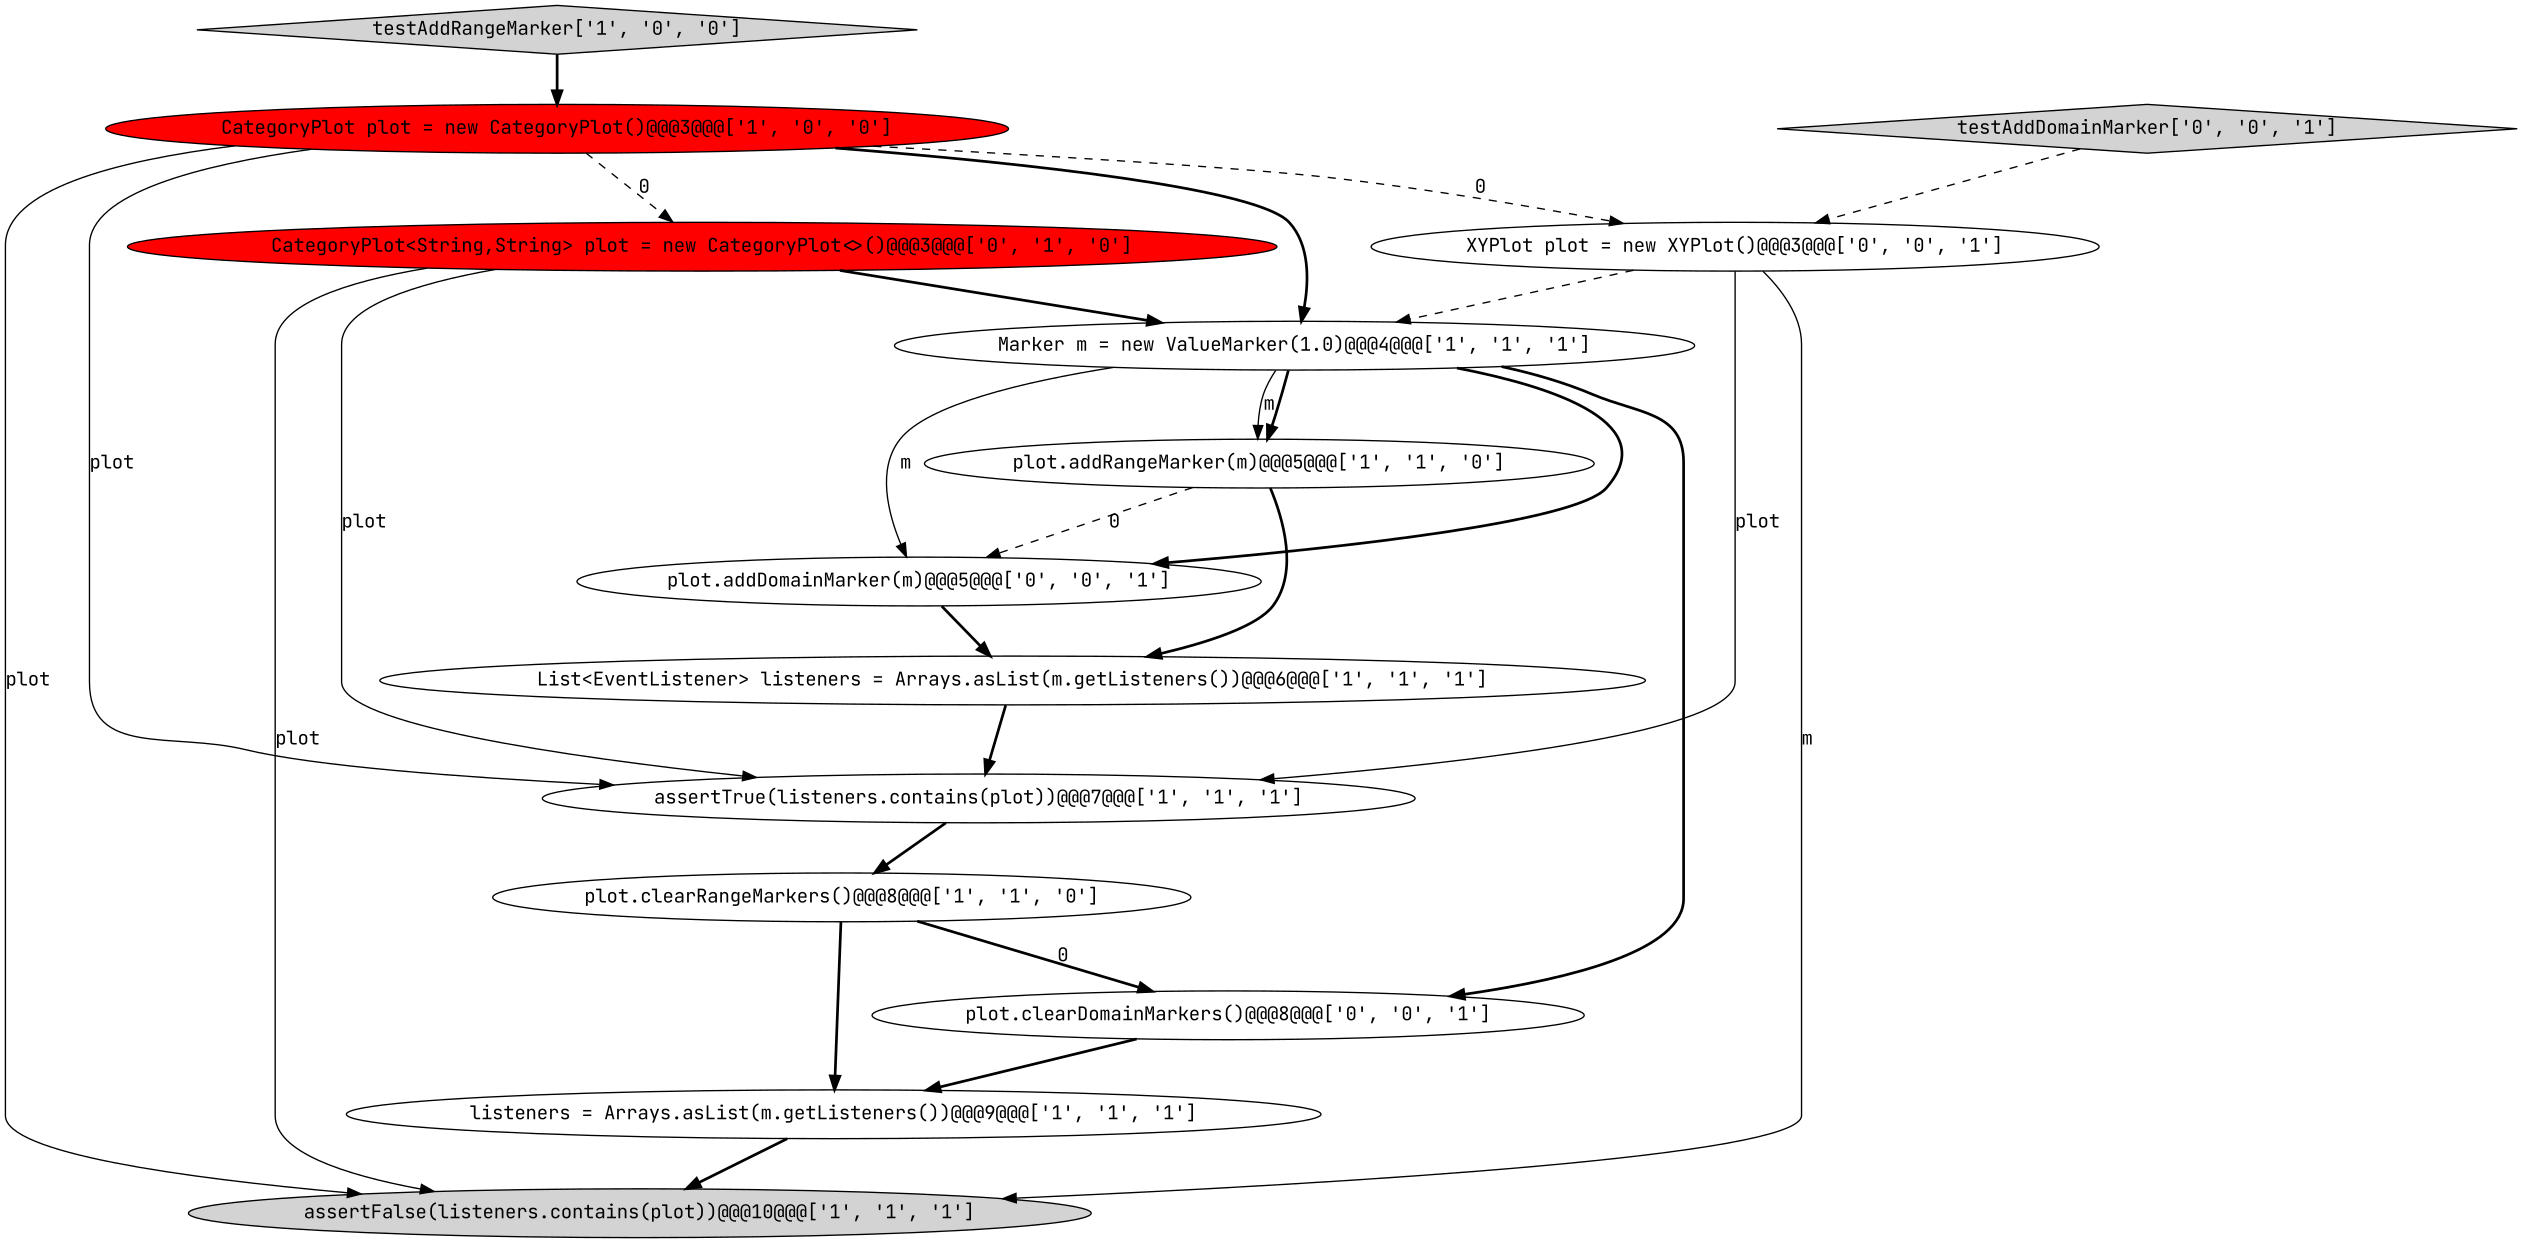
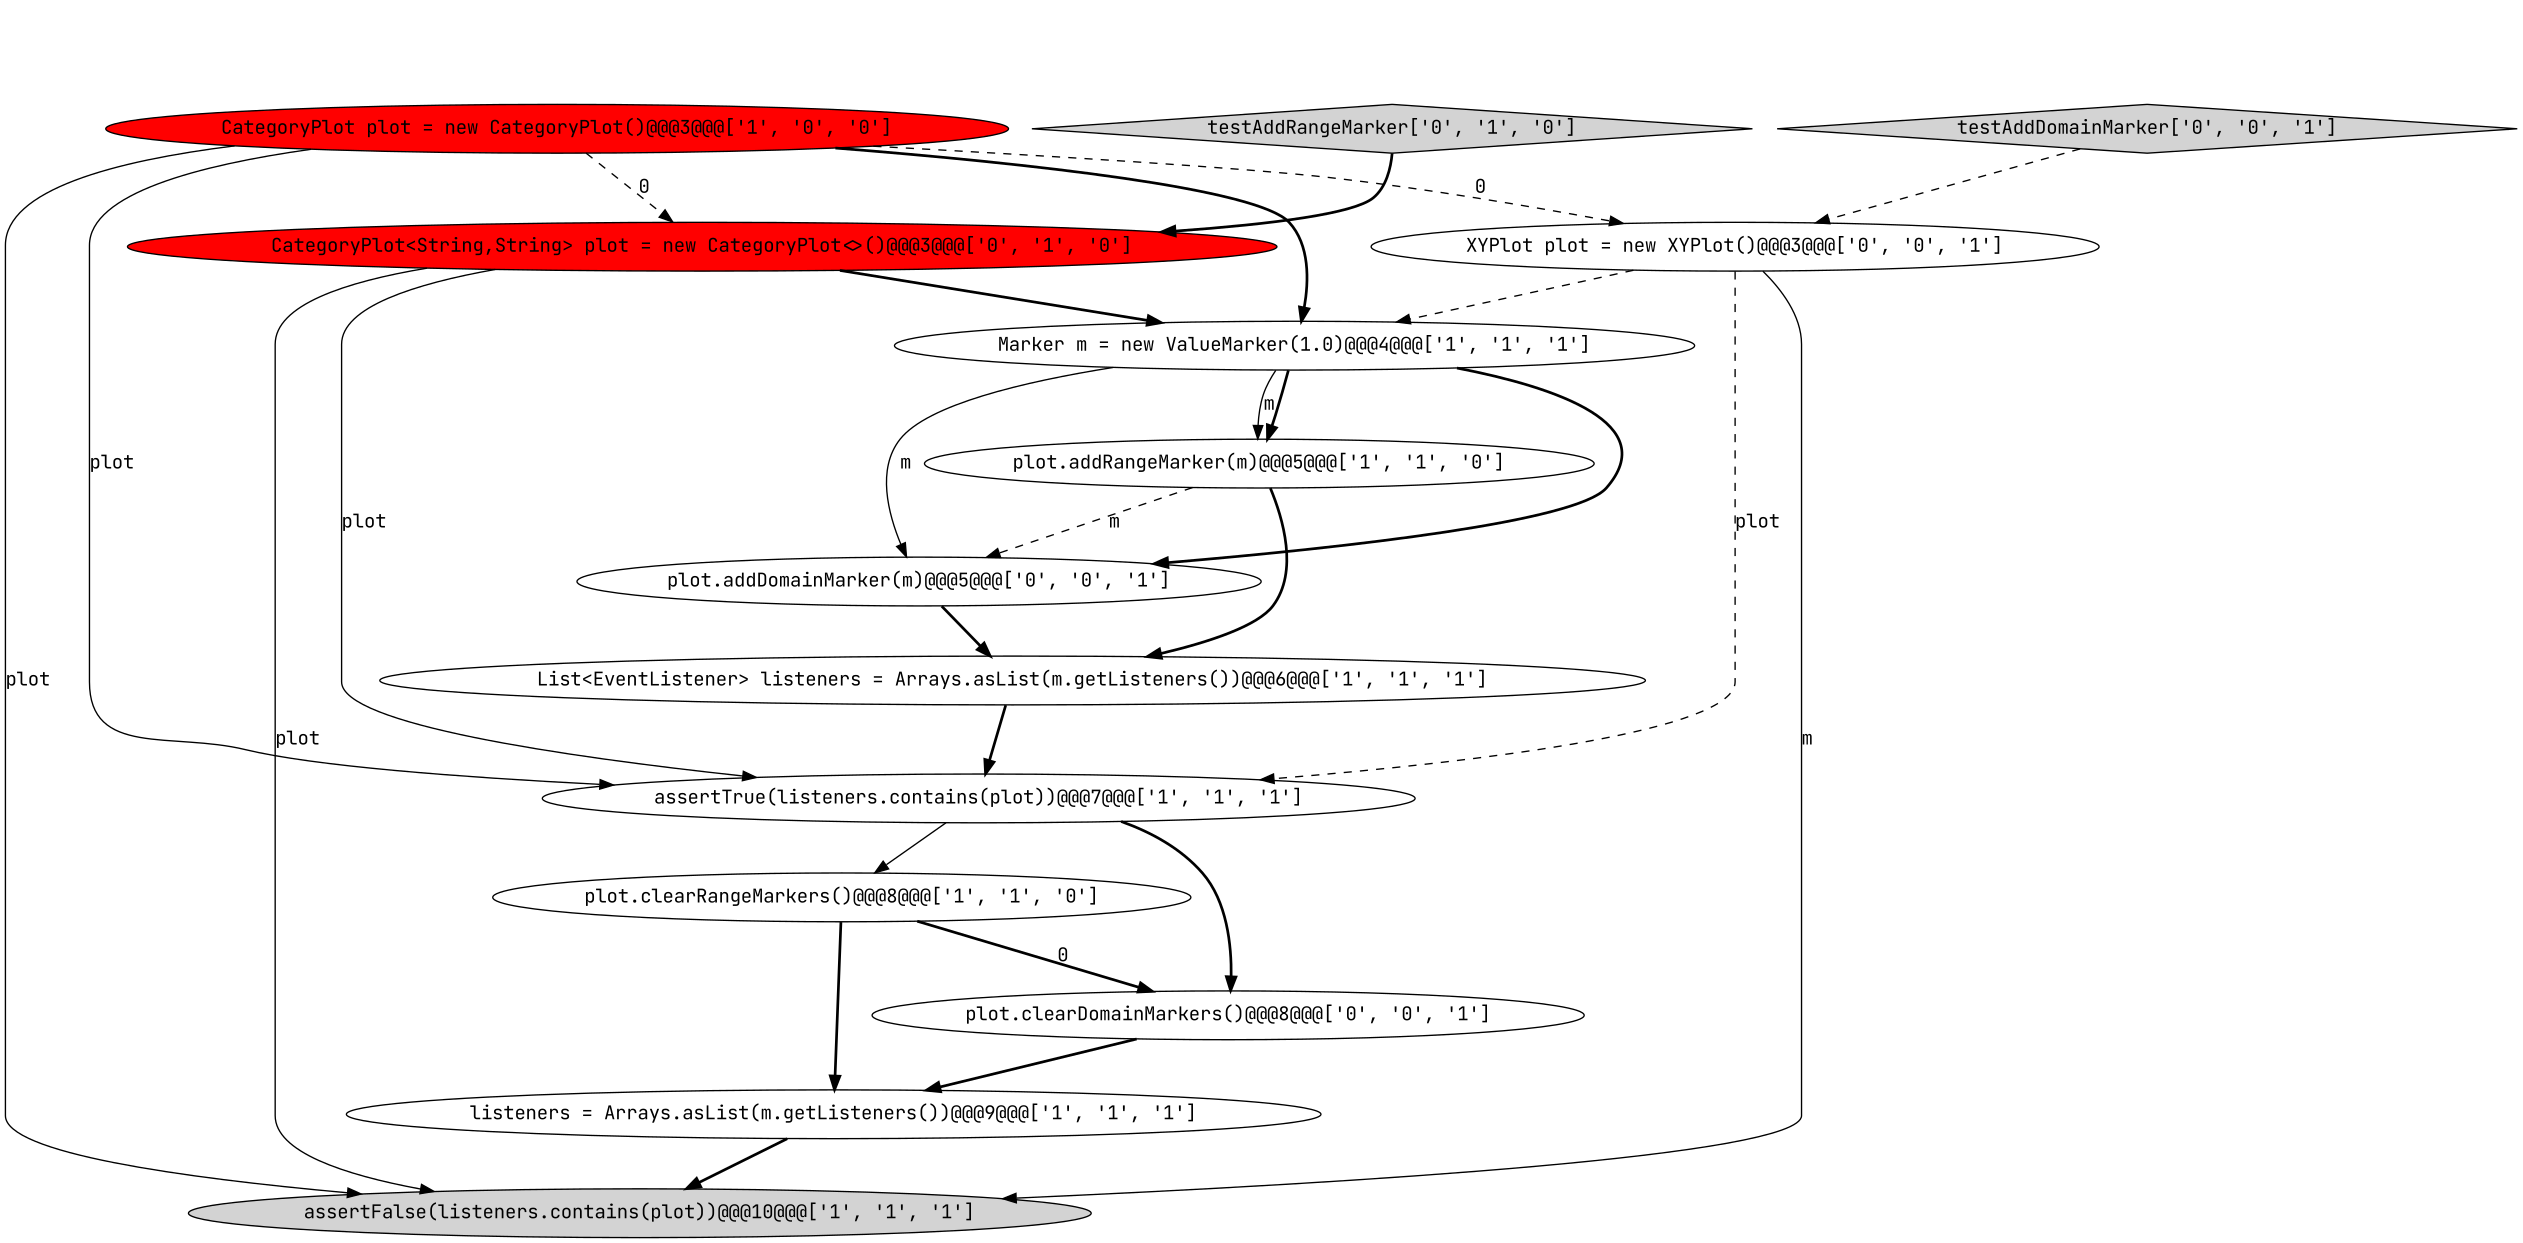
node "testAddRangeMarker['1', '0', '0']": removed
node "testAddRangeMarker['0', '1', '0']": added
edge "plot.addRangeMarker(m)@@@5@@@['1', '1', '0']" -> "plot.addDomainMarker(m)@@@5@@@['0', '0', '1']": label "0" -> "m"
edge "Marker m = new ValueMarker(1.0)@@@4@@@['1', '1', '1']" -> "plot.clearDomainMarkers()@@@8@@@['0', '0', '1']": now "assertTrue(listeners.contains(plot))@@@7@@@['1', '1', '1']" -> "plot.clearDomainMarkers()@@@8@@@['0', '0', '1']"
edge "XYPlot plot = new XYPlot()@@@3@@@['0', '0', '1']" -> "assertTrue(listeners.contains(plot))@@@7@@@['1', '1', '1']": style solid -> dashed
edge "assertTrue(listeners.contains(plot))@@@7@@@['1', '1', '1']" -> "plot.clearRangeMarkers()@@@8@@@['1', '1', '0']": style bold -> solid
